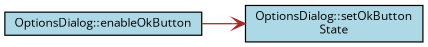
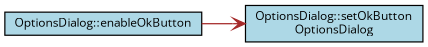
node "OptionsDialog::setOkButton State": label "OptionsDialog::setOkButton State" -> "OptionsDialog::setOkButton OptionsDialog"
